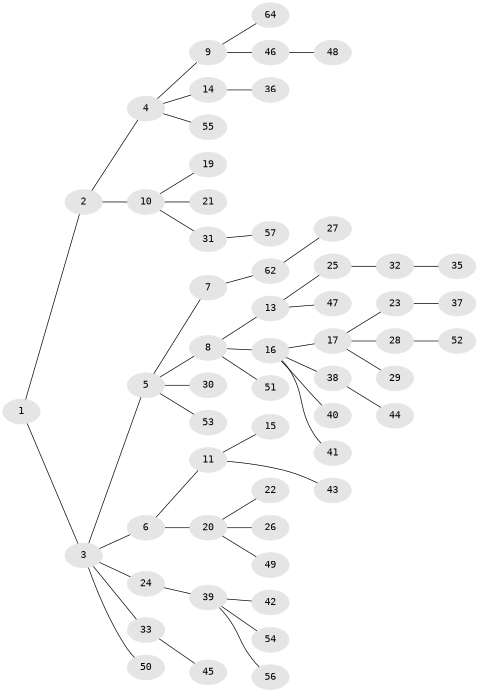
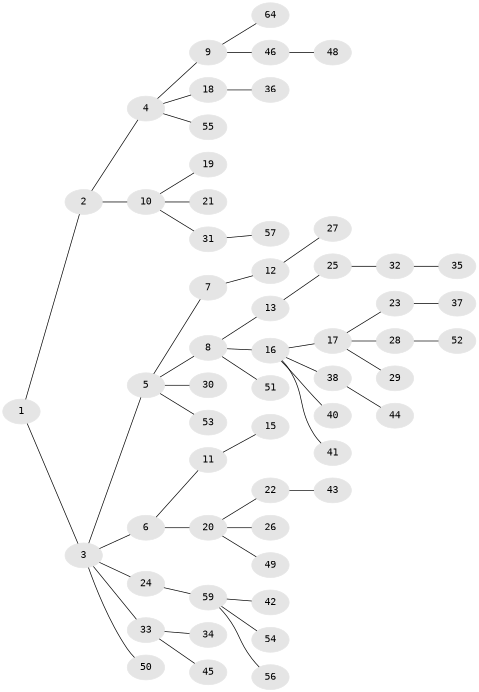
node "14": label "14" -> "18"
node "62": label "62" -> "12"
node "47": removed
edge "11" -- "43": now "22" -- "43"
node "39": label "39" -> "59"
node "34": added
